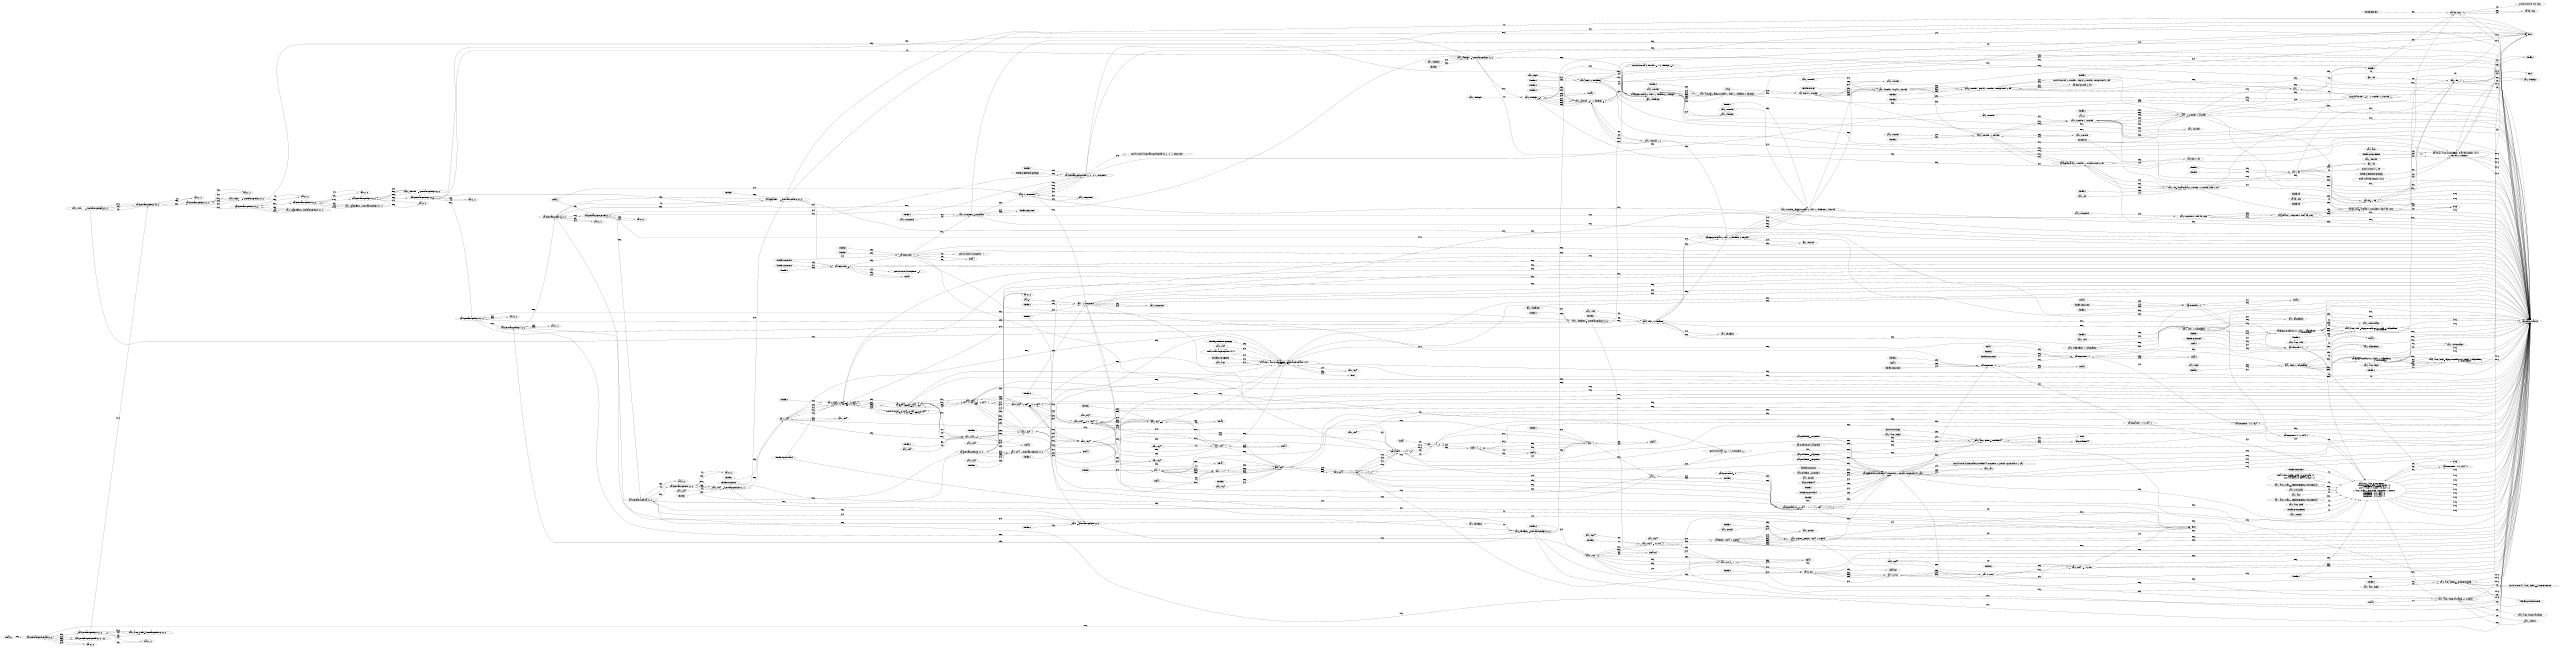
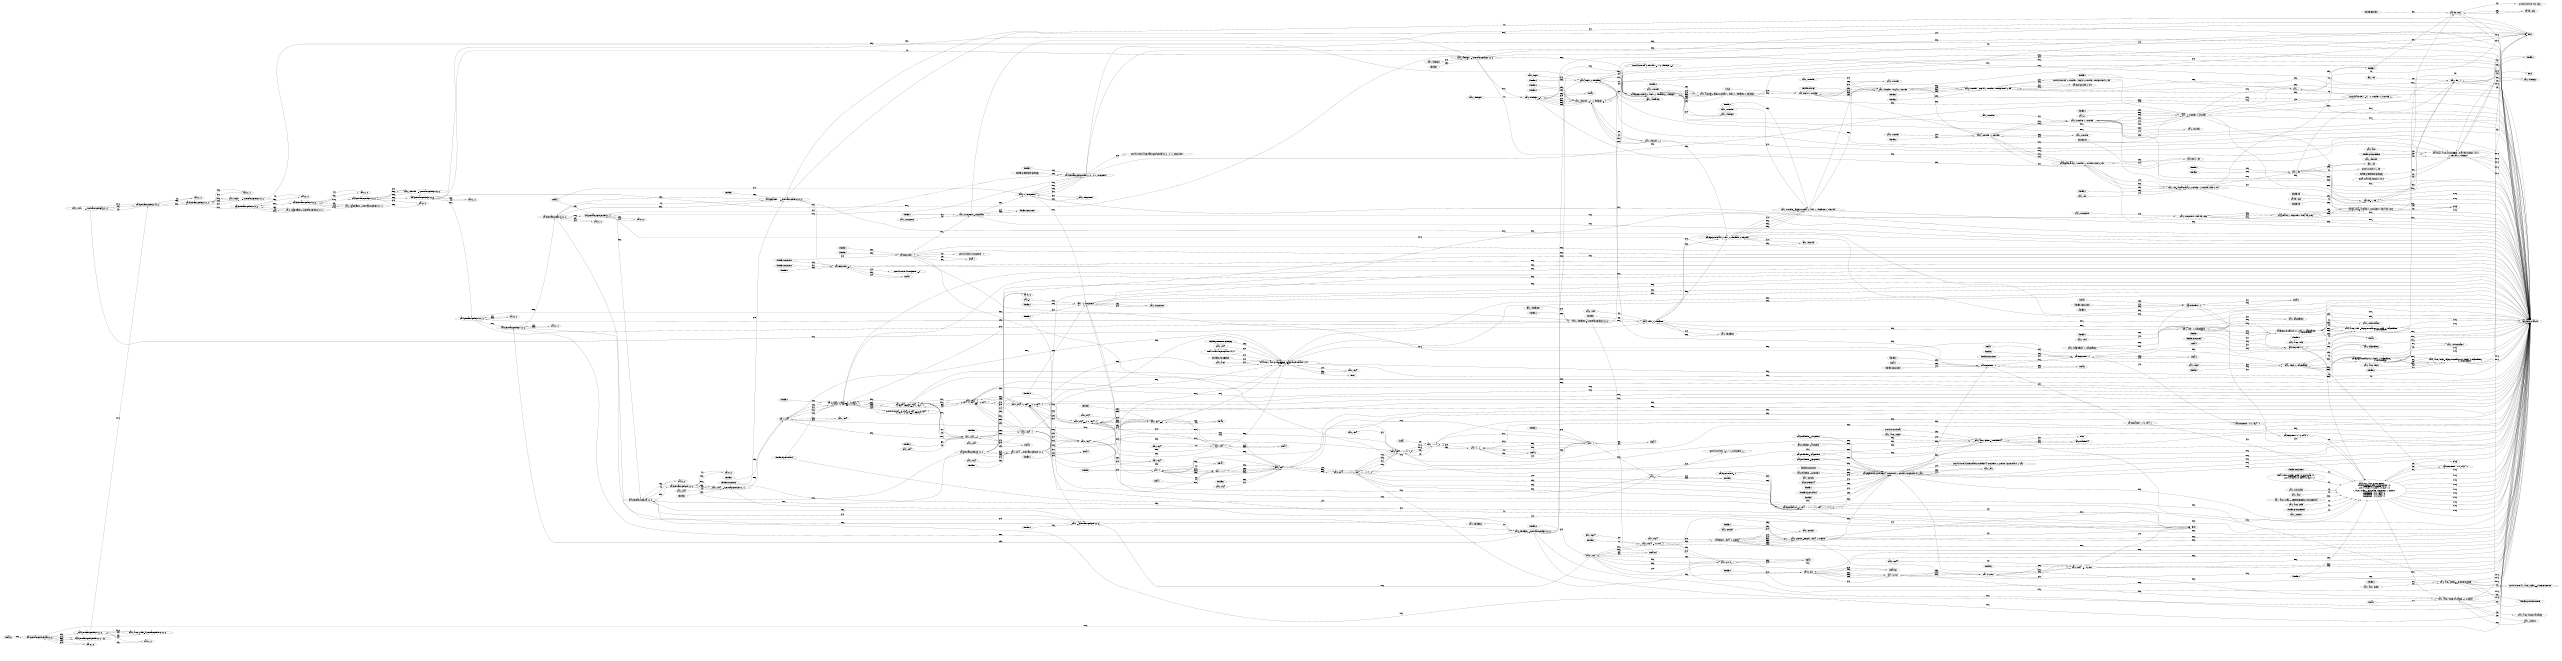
edge "(ControlStructure,if (!tile->comp))" -> "(Call,!tile->comp)": reversed
edge "(Call,s->tile_height    = bytestream2_get_be32u(&s->g))" -> "(MethodReturn,static int)": added, label "DDG:"
edge "(Call,ncomponents <= 0)" -> "(Call,ncomponents > 4)": removed, label "DDG:"
edge "(Call,s->tile_offset_y  = bytestream2_get_be32u(&s->g))" -> "(Call,s->height - s->tile_offset_y)": added, label "DDG:"
edge "(Call,s->width  - s->image_offset_x)" -> "(Call,s->width  - s->tile_offset_x)": reversed
edge "(Call,s->height - s->tile_offset_y)" -> "(Call,s->height - s->image_offset_y)": added, label "DDG:"
edge "(Call,i < s->ncomponents)" -> "(ControlStructure,for (i = 0; i < s->ncomponents; i++))": removed, label "AST:"
node "(ControlStructure,jpeg;)": label "(ControlStructure,jpeg;)" -> "(ControlStructure,break;)"
node "(Call,possible_chroma = all_pix_fmts)": label "(Call,possible_chroma = all_pix_fmts)" -> "(Call,possible_fmts = all_pix_fmts)"
node "(Literal,i * 4 + 2)": label "(Literal,i * 4 + 2)" -> "(Call,i * 4 + 2)"
node "(Call,possible_fmts = gray_pix_get)": label "(Call,possible_fmts = gray_pix_get)" -> "(Call,possible_fmts = gray_pix_fmts)"
node "(Call,s->avctx->profile == FF_PROFILE_JPEG2000_DCINEMA_4K)": removed
edge "(Call,x    = bytestream2_get_byteu(&s->g))" -> "(Call,x & 0x7f)": reversed
edge "(Call,(x & 0x7f) + 1)" -> "(Call,x & 0x80)": now "(Literal,0x80)" -> "(Call,x & 0x80)"
edge "(Call,s->sgnd[i])" -> "(Call,!!(x & 0x80))": now "(Call,s->sgnd[i]   = !!(x & 0x80))" -> "(Call,!!(x & 0x80))"
edge "(Call,s->avctx->bits_per_raw_sample)" -> "(Call,s->avctx->bits_per_raw_sample = s->precision)": reversed
